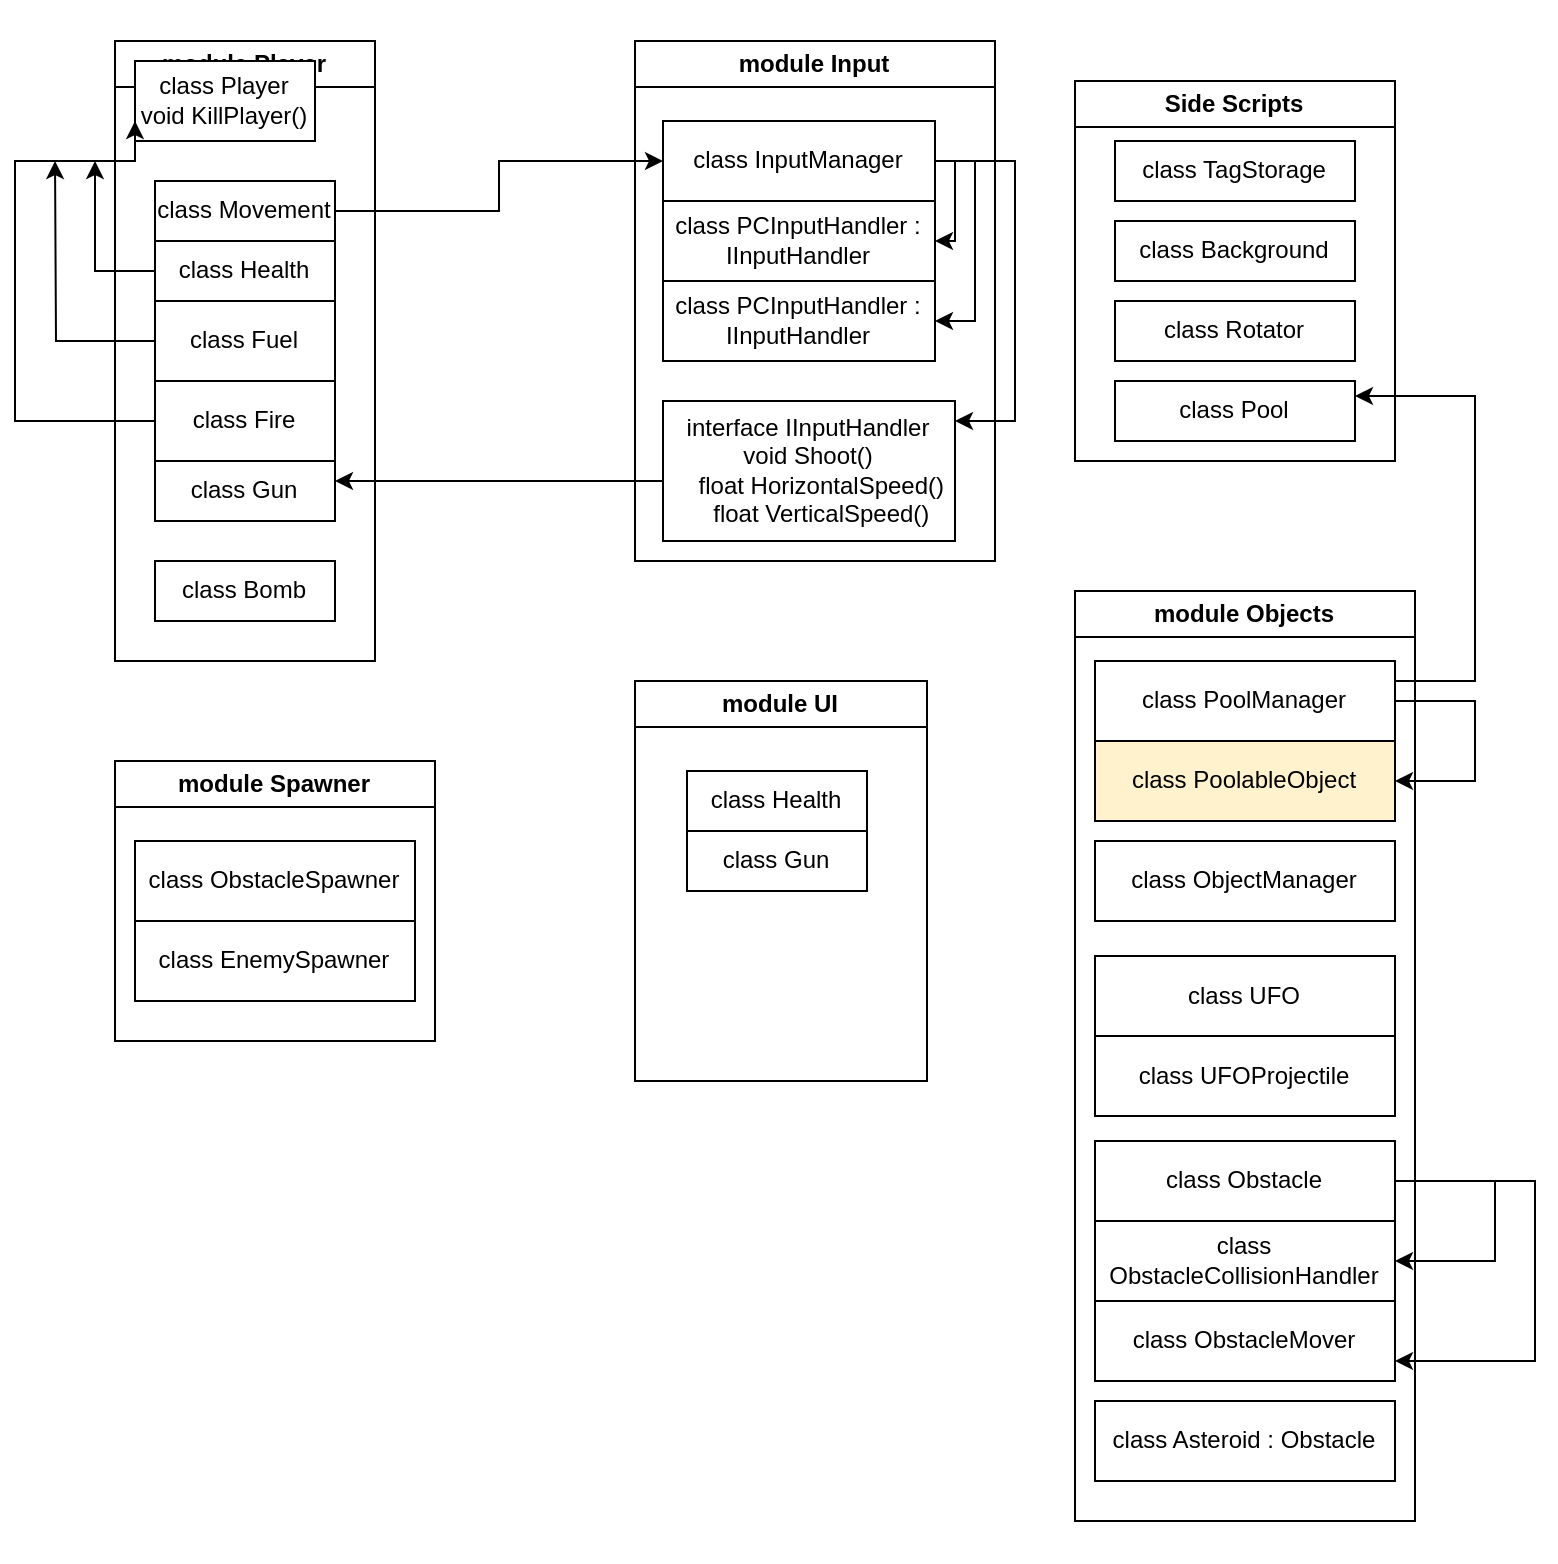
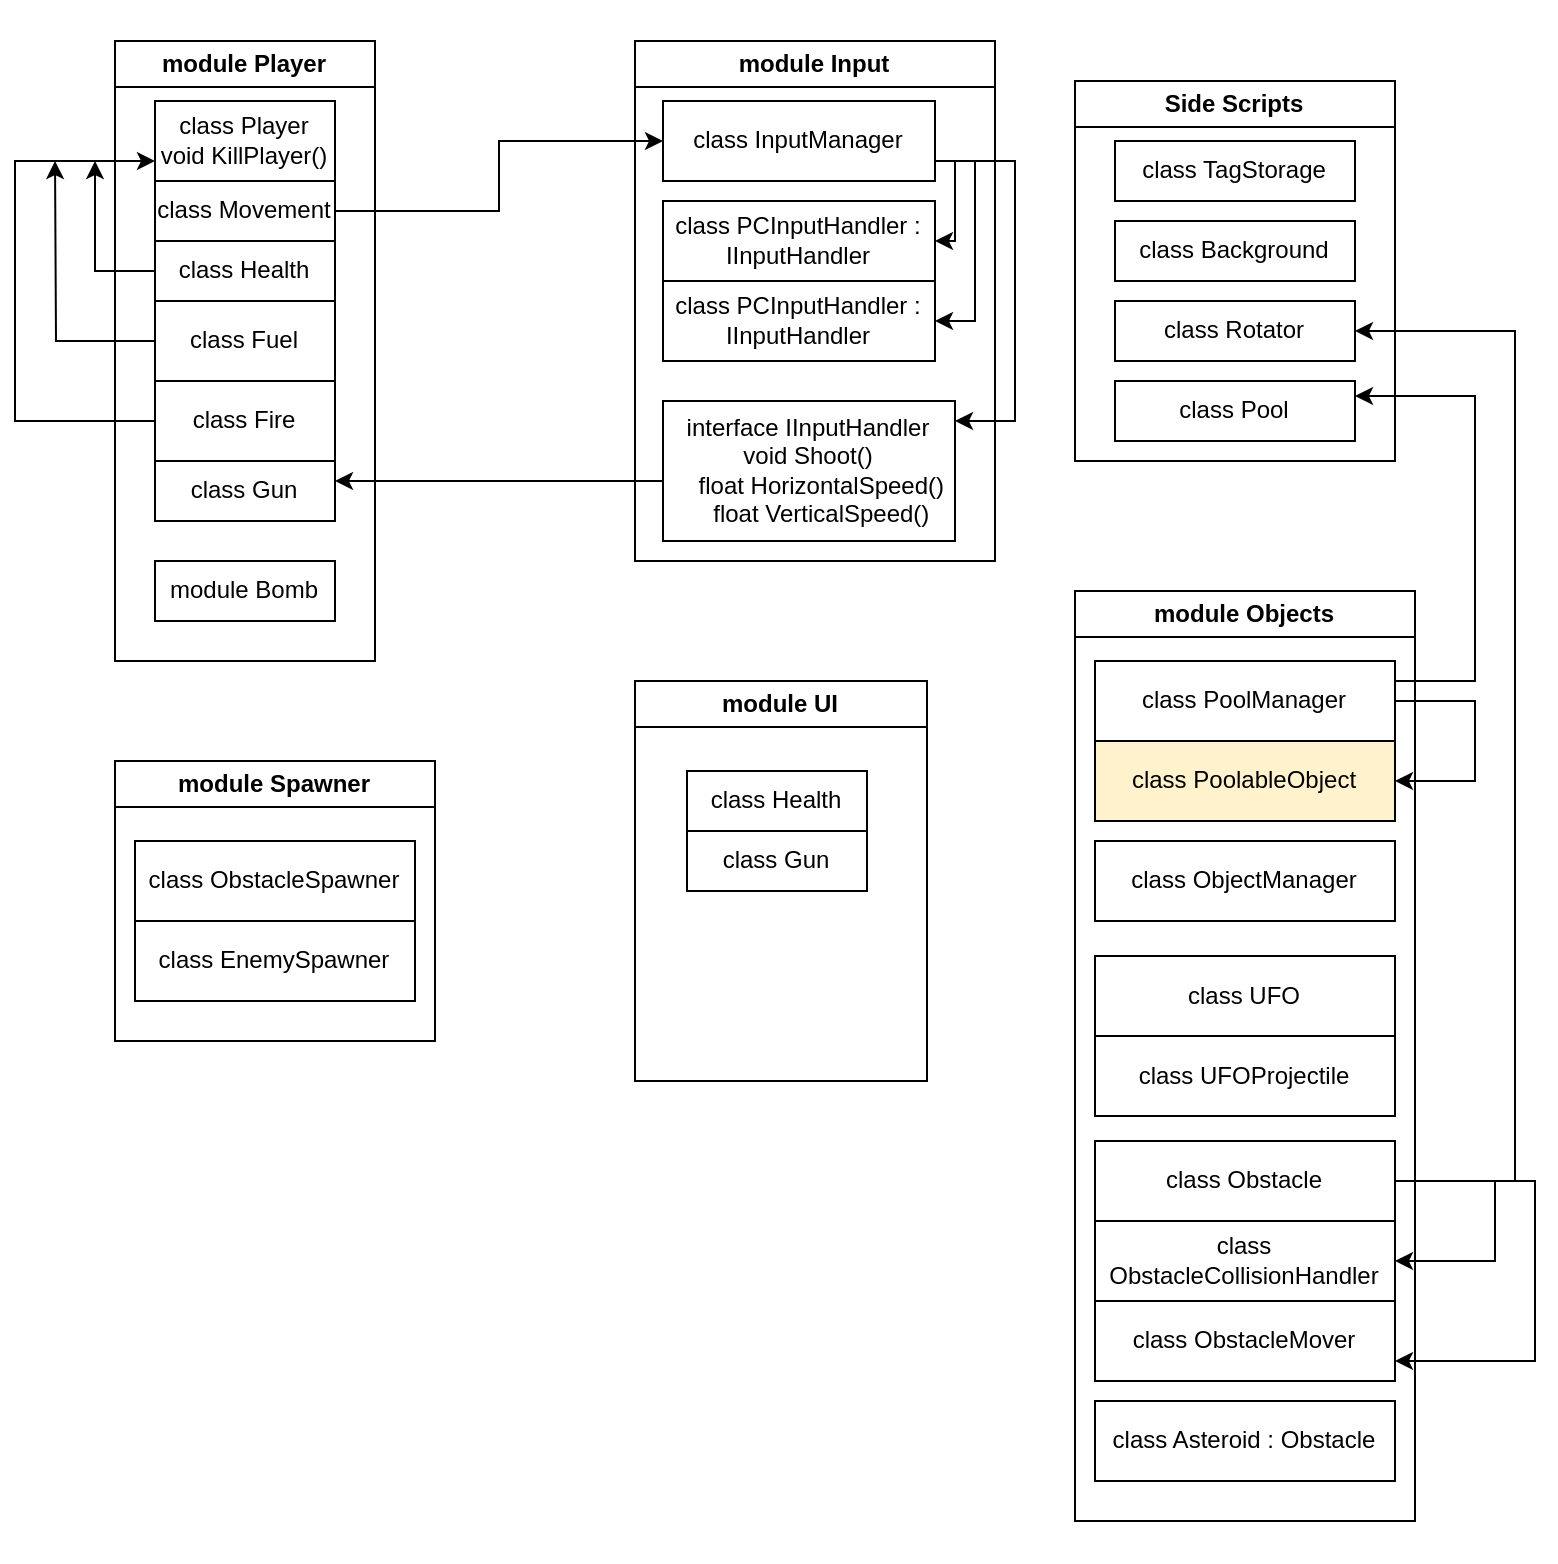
node "class Player void KillPlayer()": moved (225, 101) -> (245, 141)
node "class InputManager": moved (799, 161) -> (799, 141)
node "class Bomb": label "class Bomb" -> "module Bomb"
edge "class Obstacle" -> "class Rotator": added
